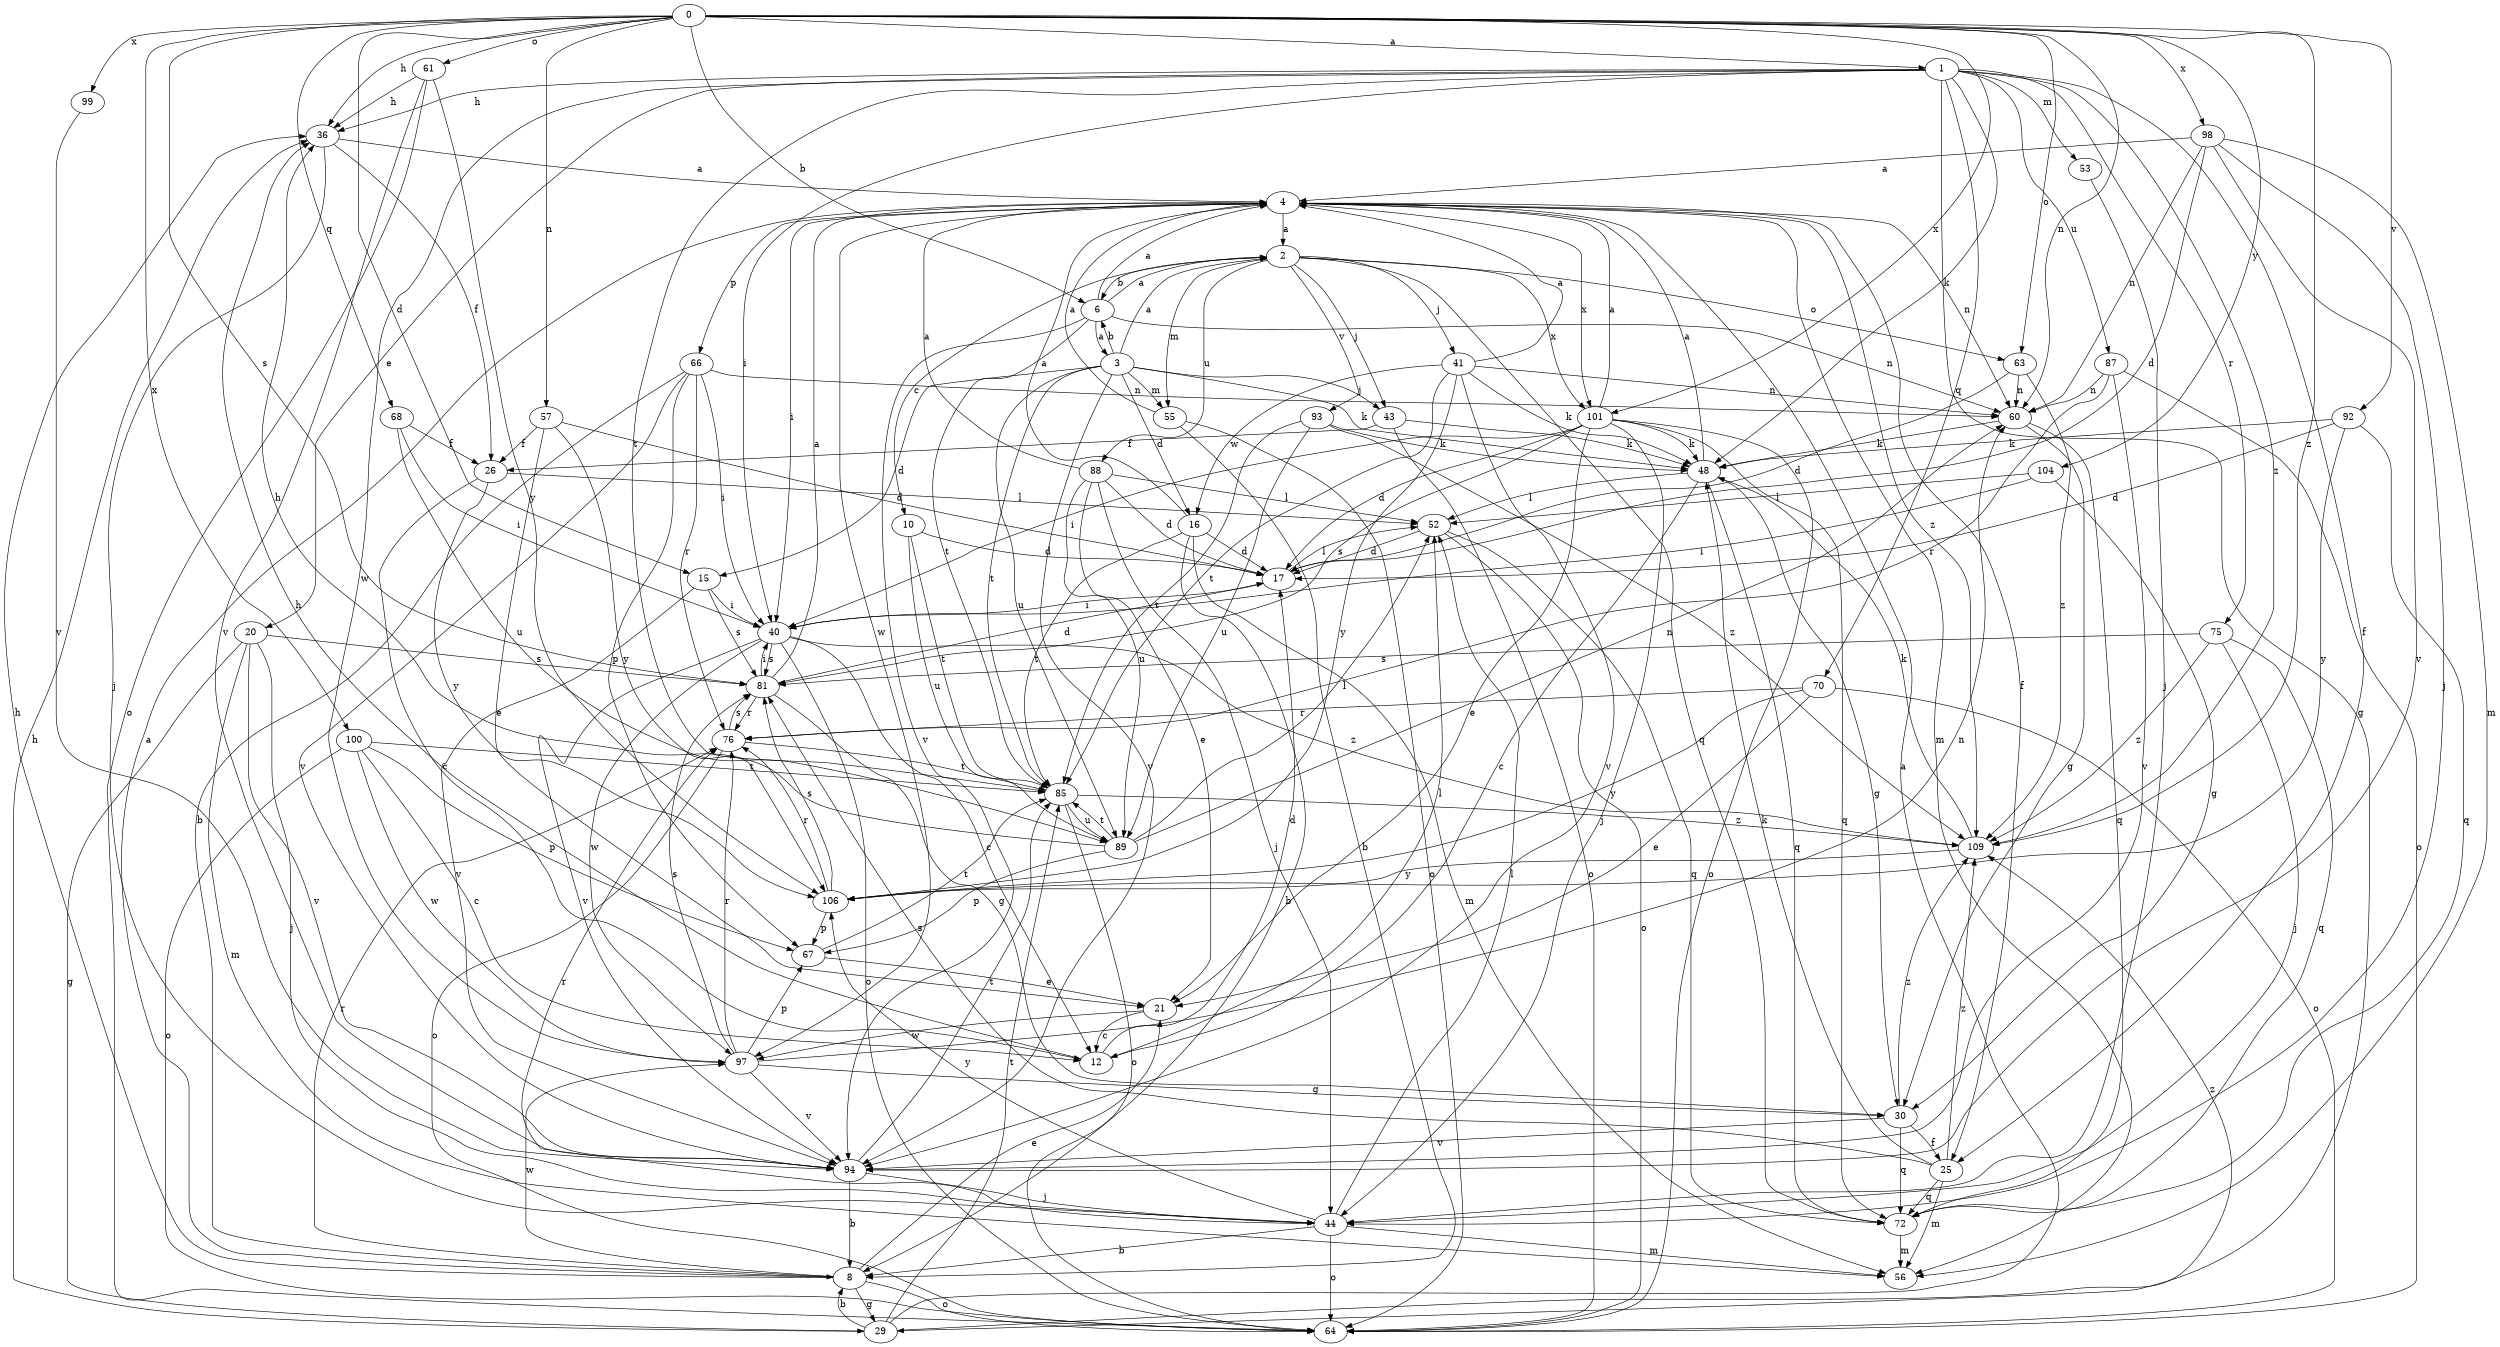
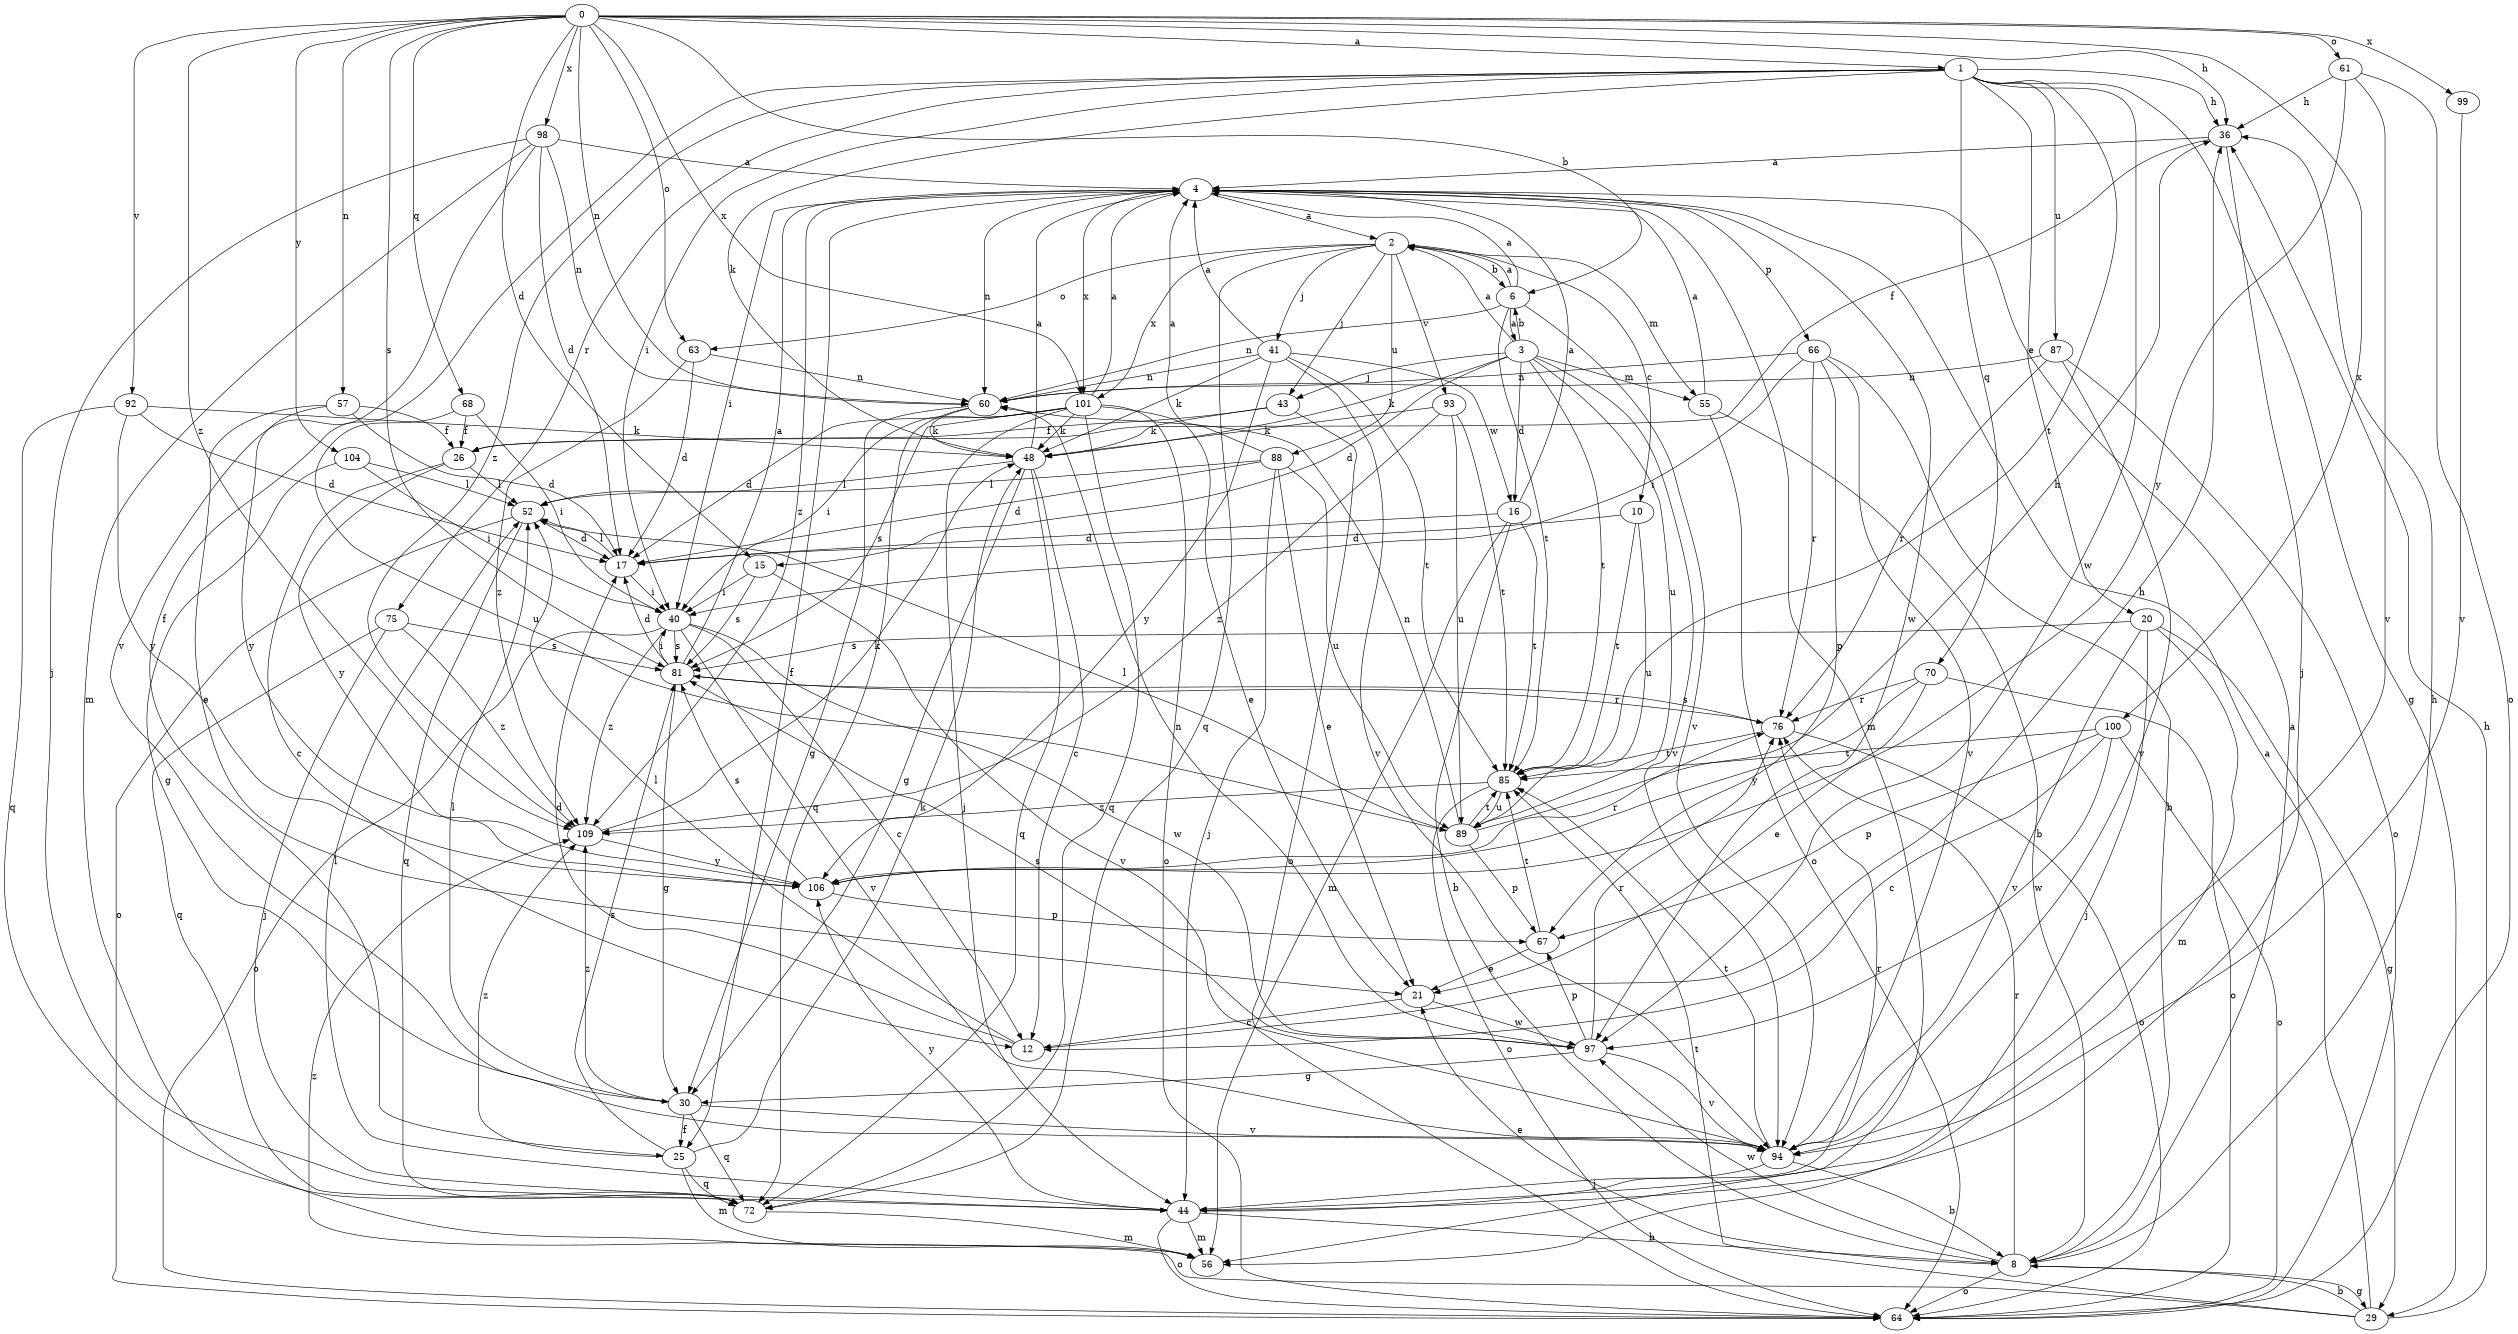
node "53": removed
edge "30" -> "52": added, label "l"
